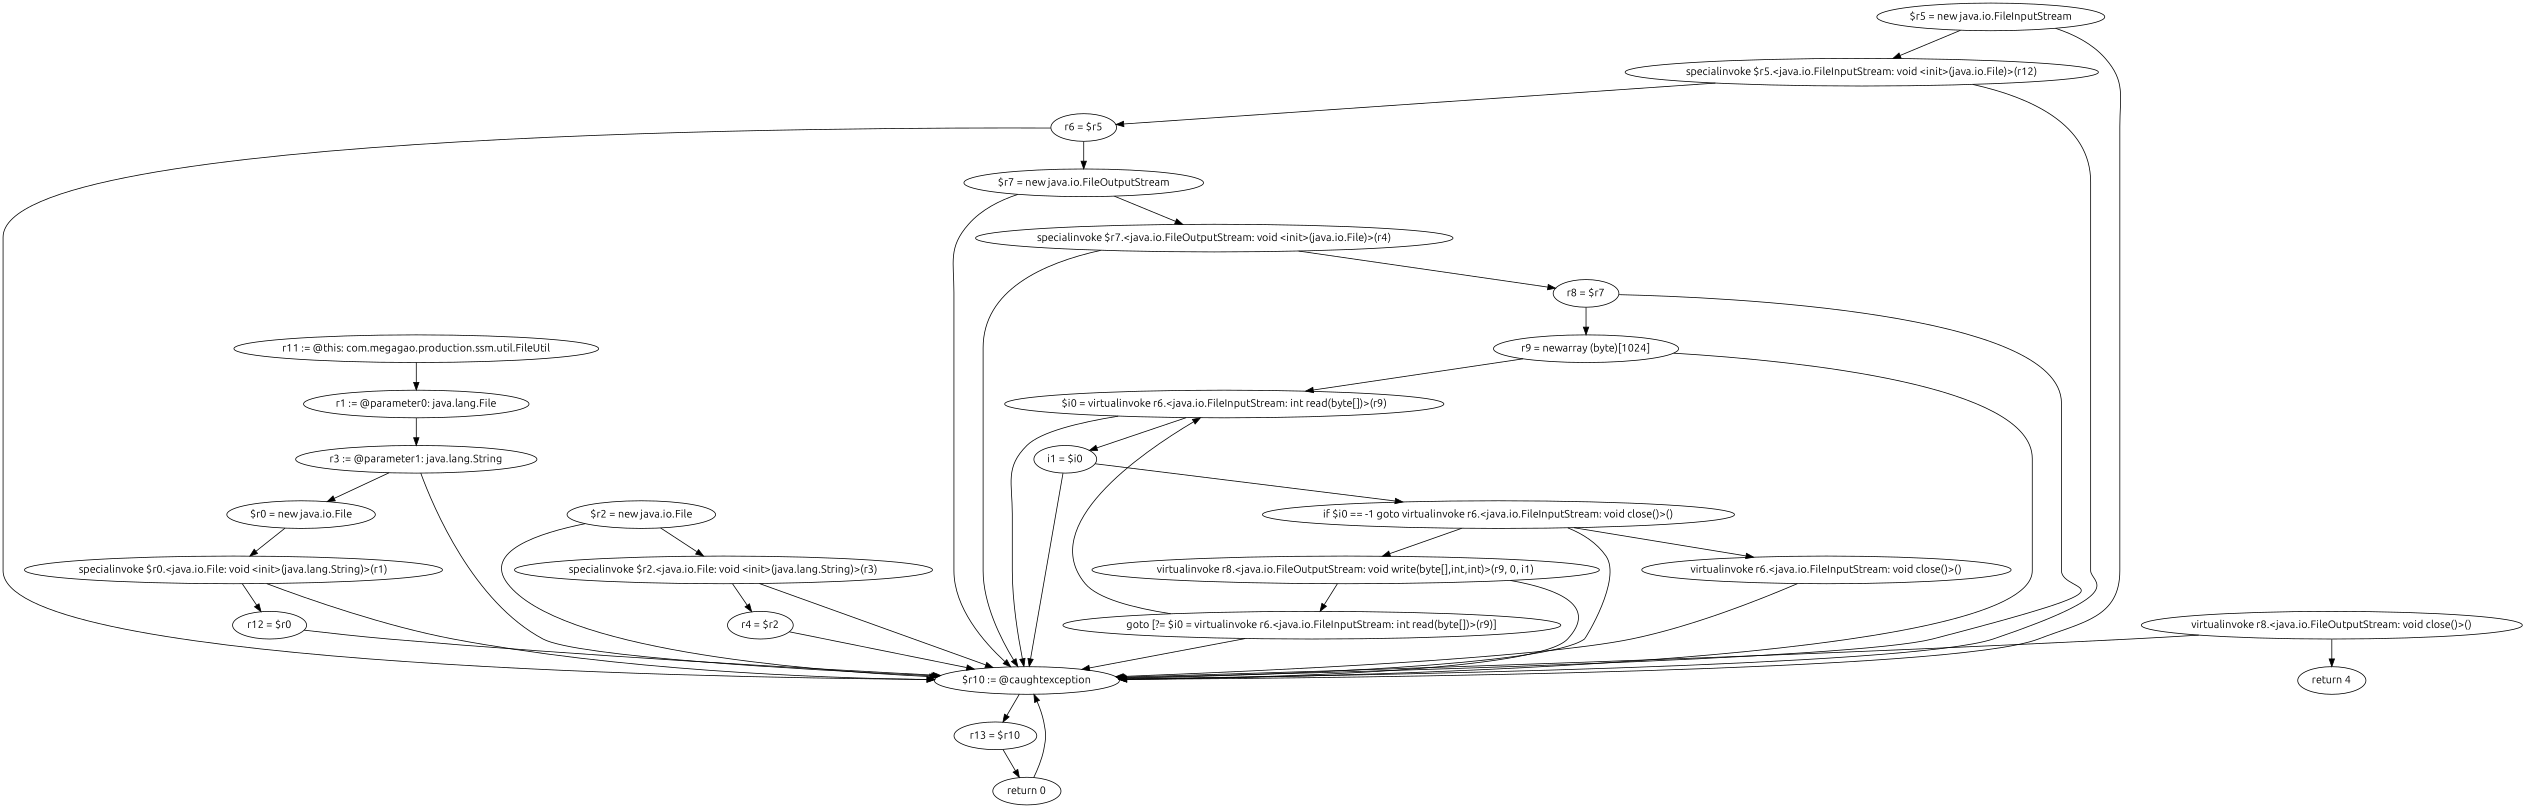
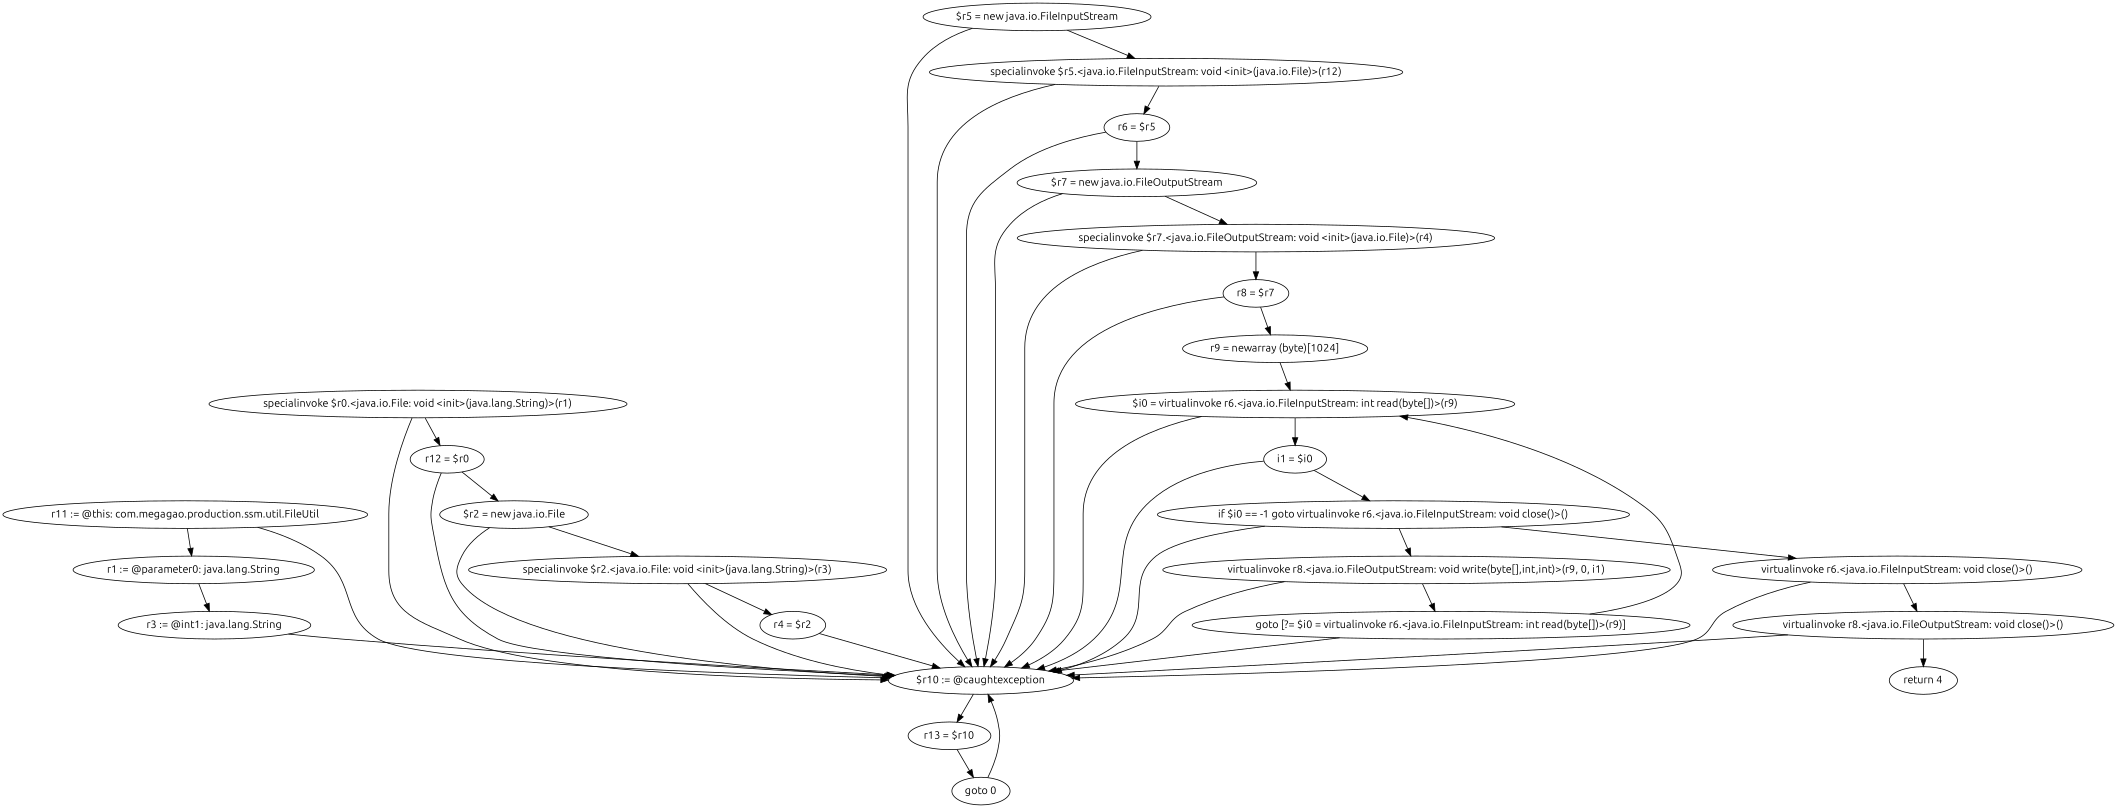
node "r1 := @parameter0: java.lang.File": label "r1 := @parameter0: java.lang.File" -> "r1 := @parameter0: java.lang.String"
node "r3 := @parameter1: java.lang.String": label "r3 := @parameter1: java.lang.String" -> "r3 := @int1: java.lang.String"
edge "r12 = $r0" -> "$r2 = new java.io.File": added
node "$r0 = new java.io.File": removed
edge "virtualinvoke r6.<java.io.FileInputStream: void close()>()" -> "virtualinvoke r8.<java.io.FileOutputStream: void close()>()": added
edge "r9 = newarray (byte)[1024]" -> "$r10 := @caughtexception": now "r11 := @this: com.megagao.production.ssm.util.FileUtil" -> "$r10 := @caughtexception"
node "return 0": label "return 0" -> "goto 0"
